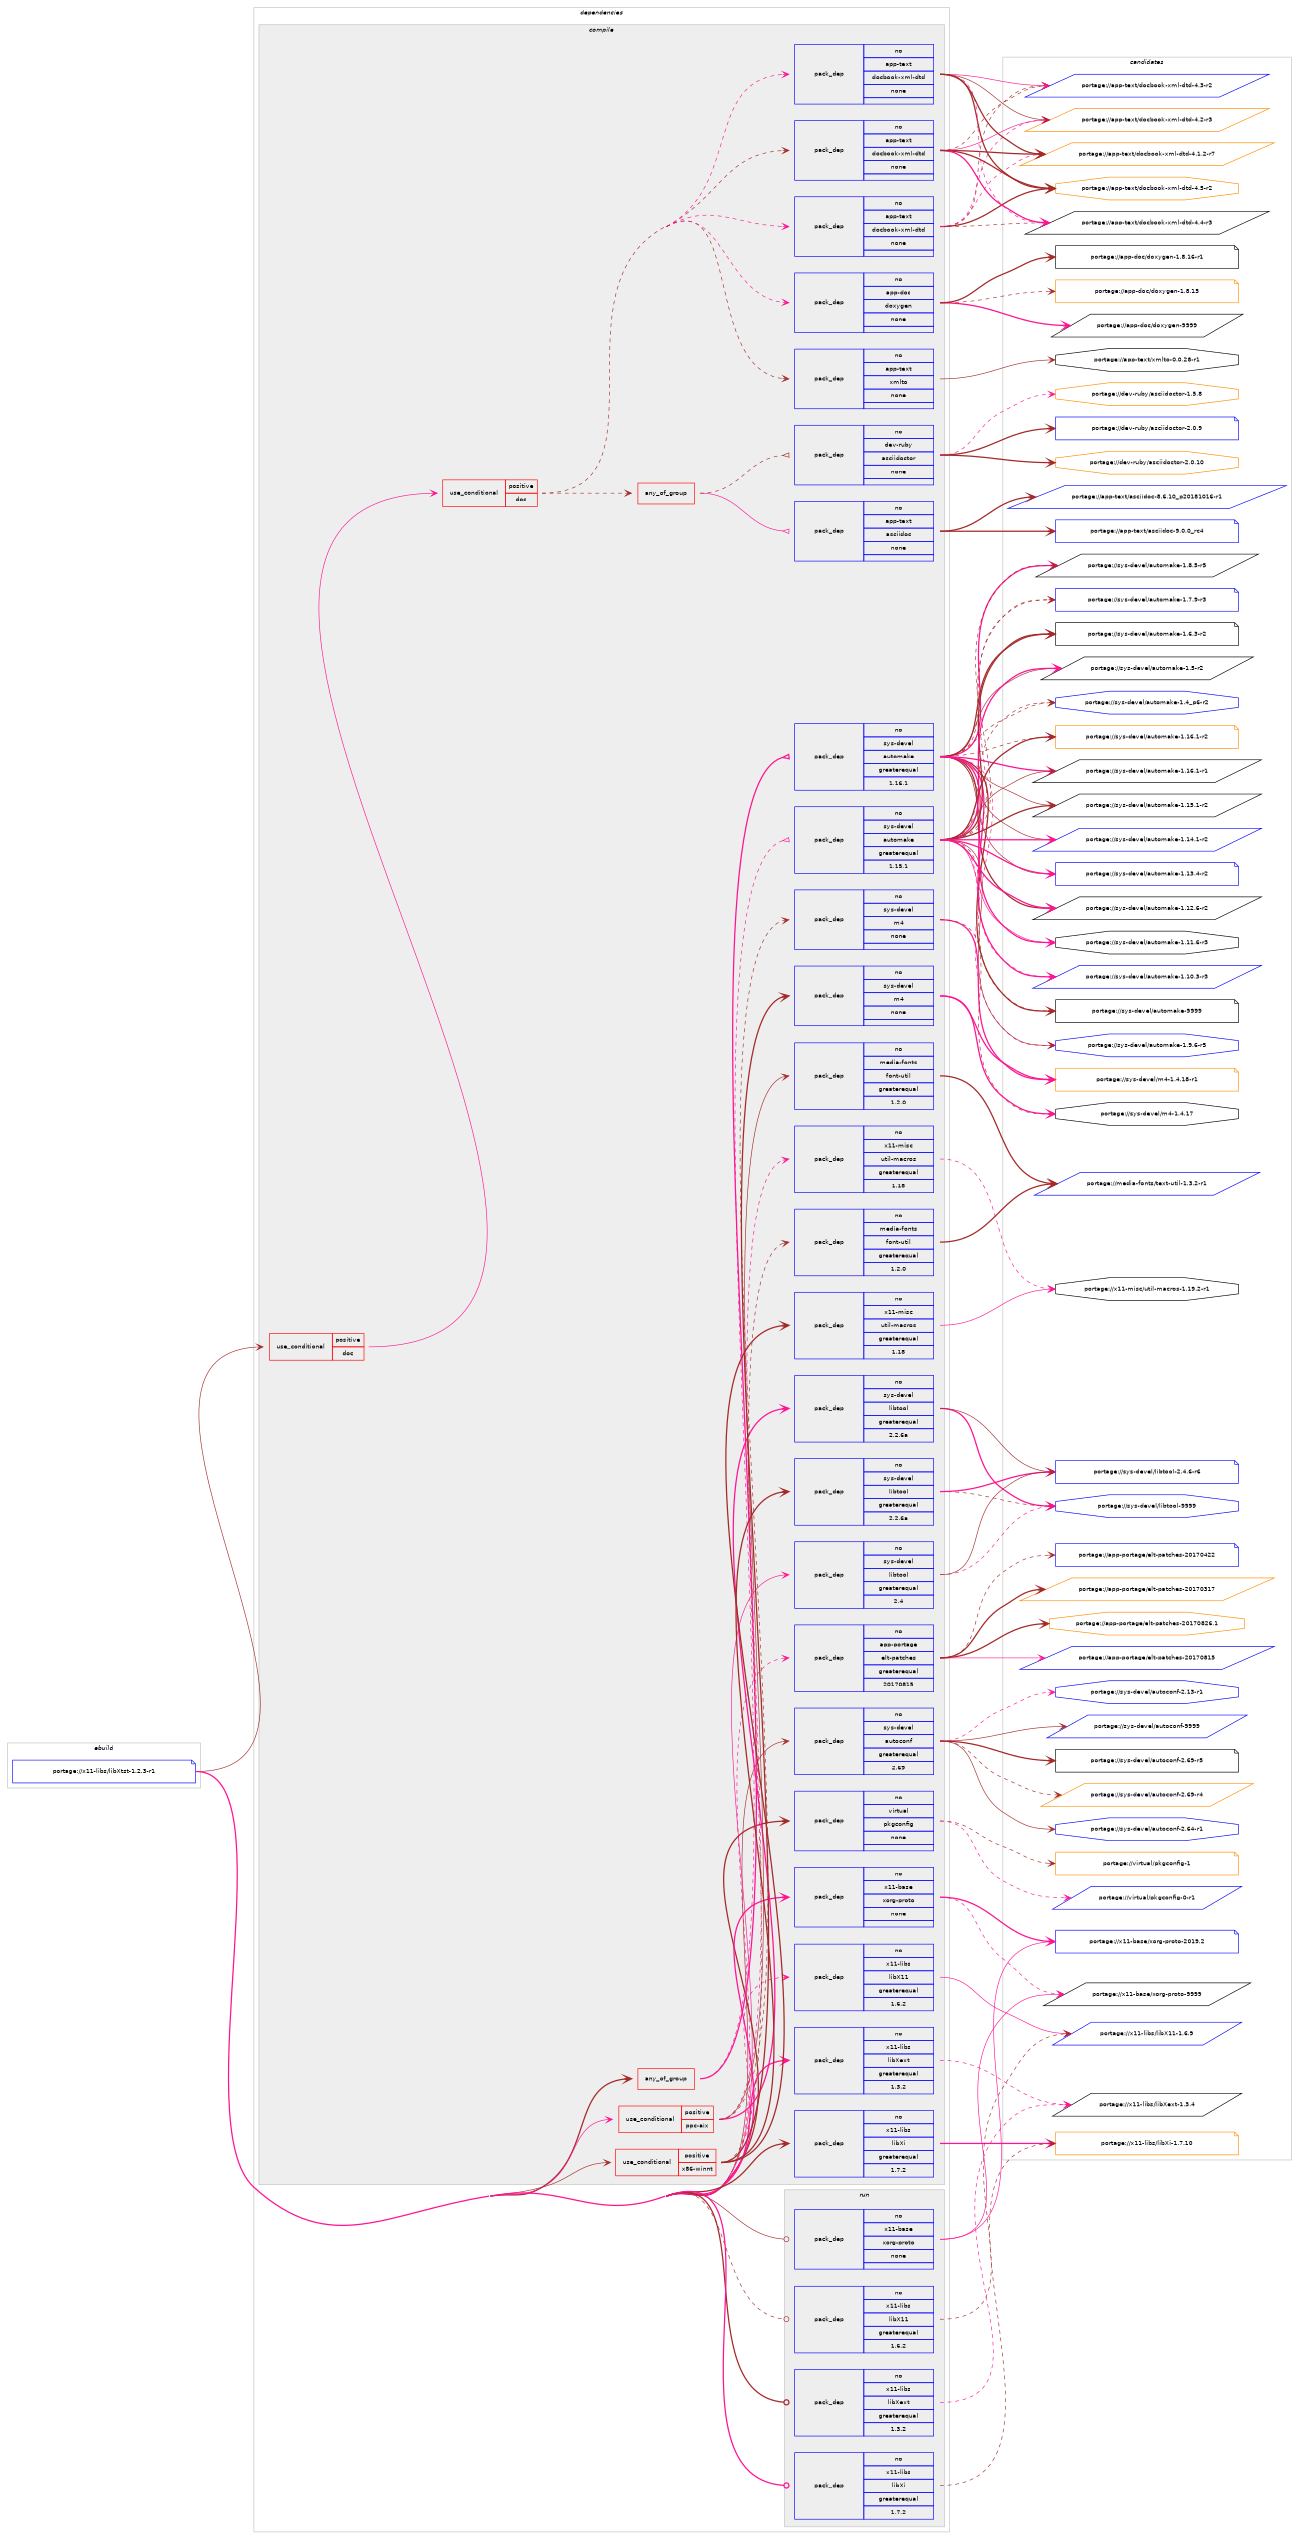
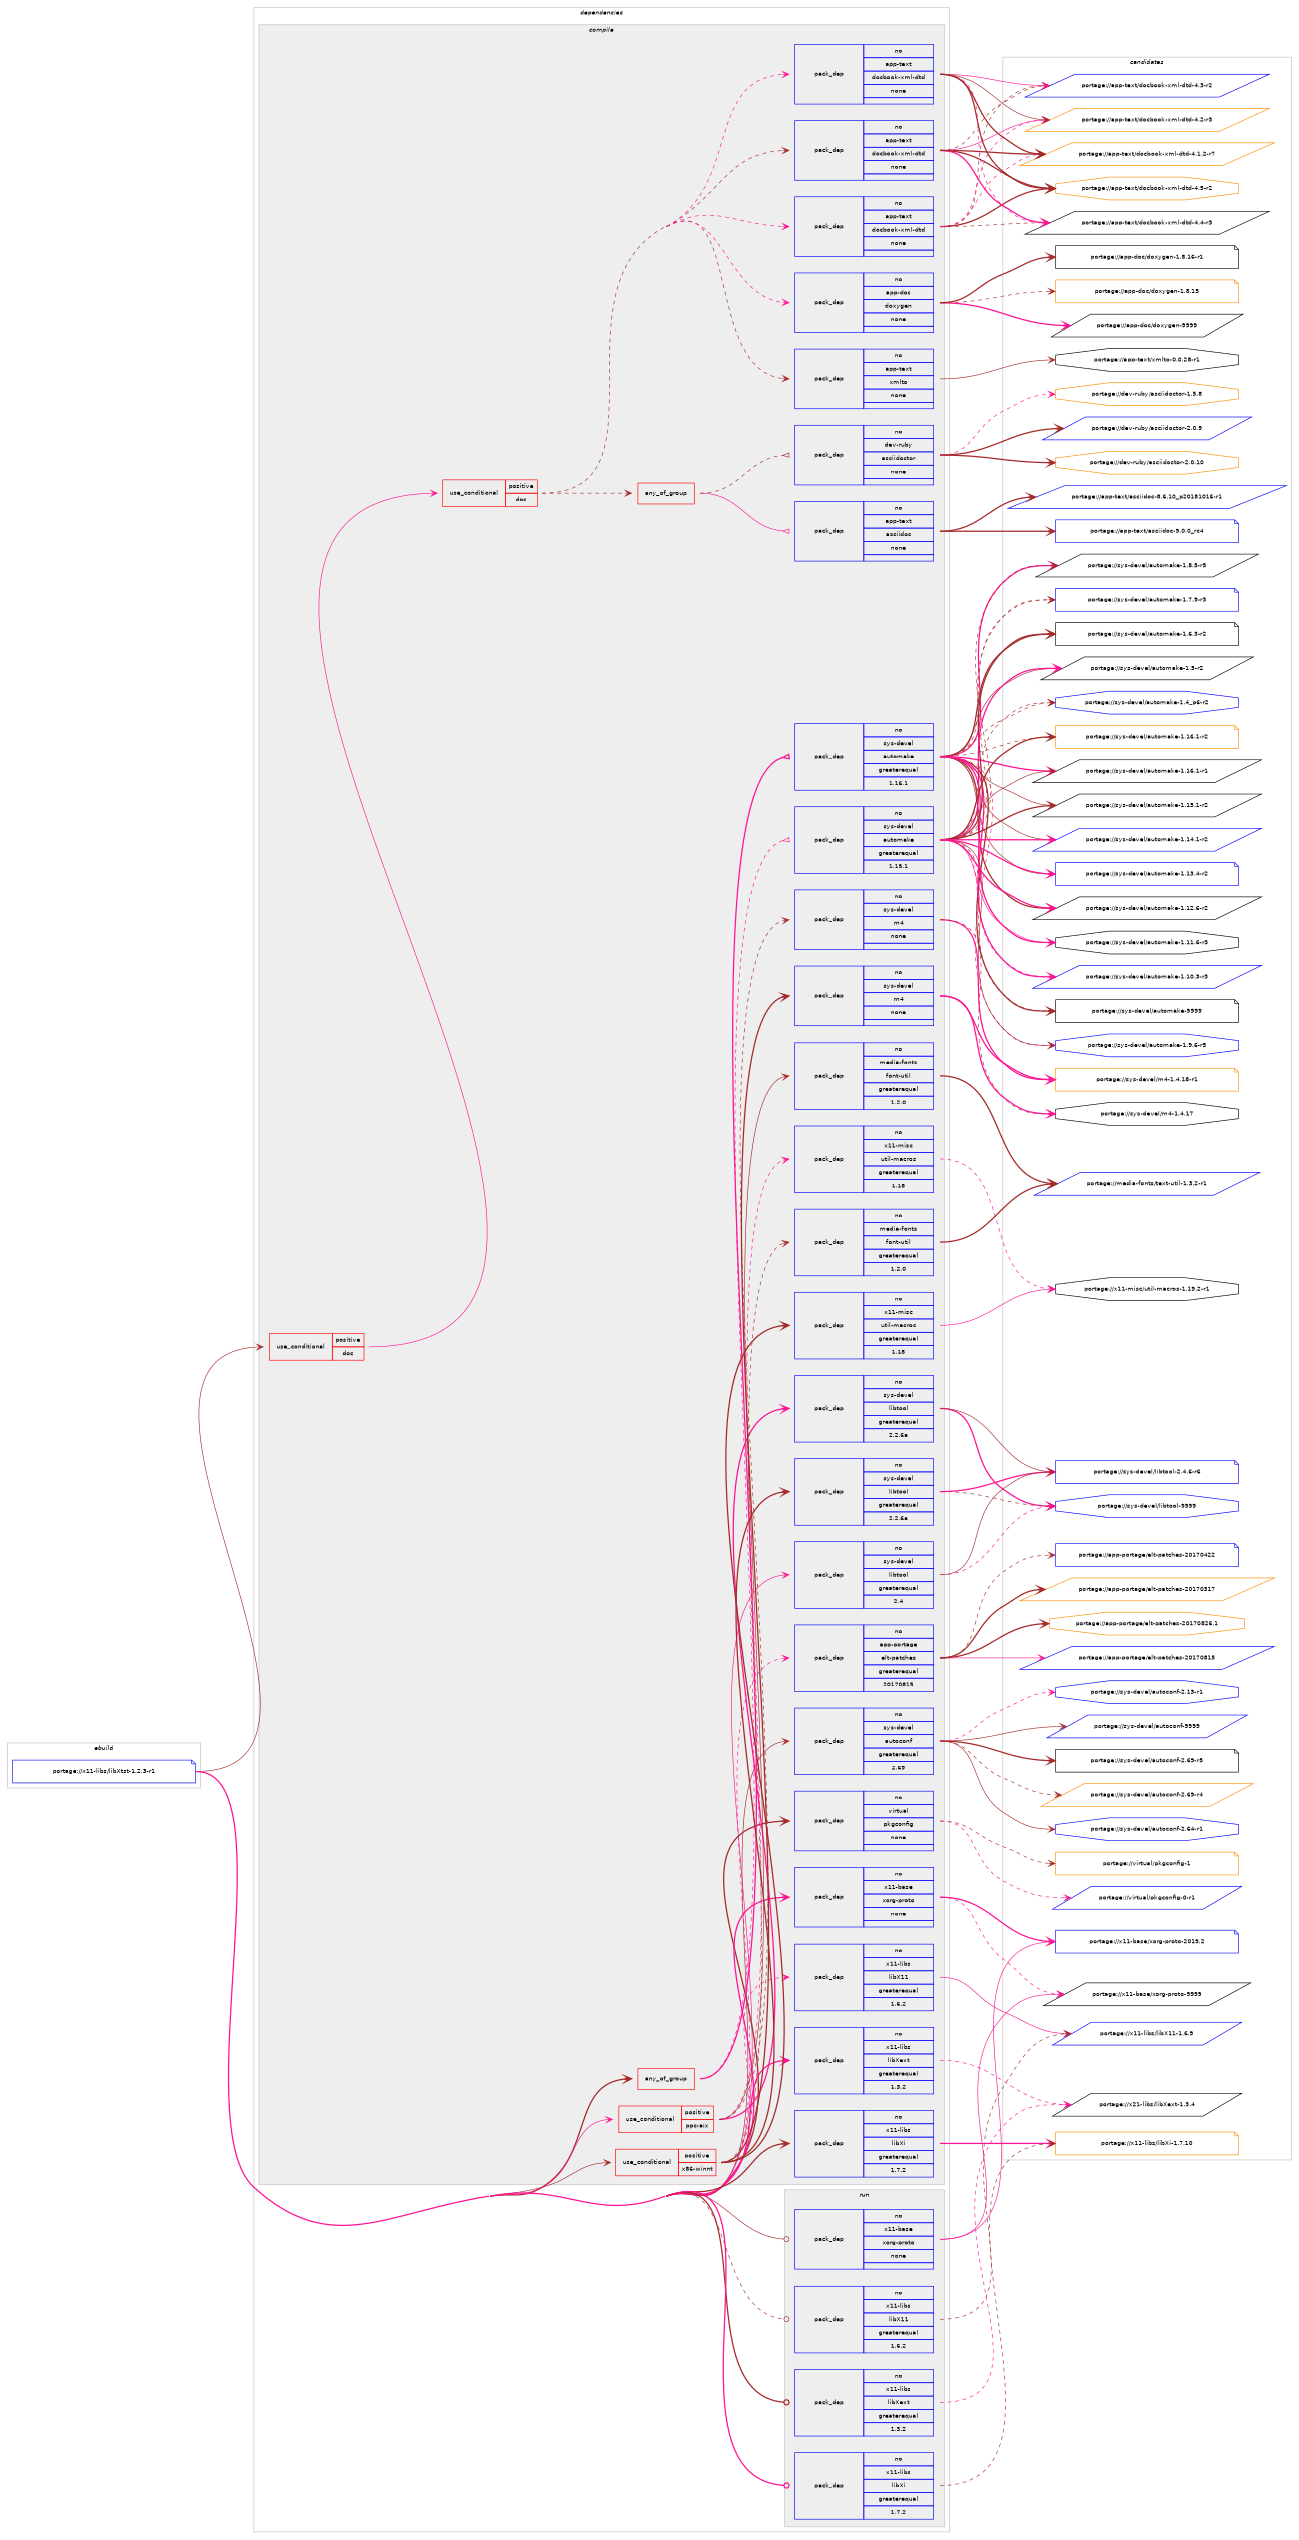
node "portage://dev-ruby/asciidoctor-2.0.9": shape note -> parallelogram
node "portage://x11-libs/libXext-1.3.4": label "portage://x11-libs/libXext-1.3.4" -> "portage://x21-libs/libXext-1.3.4"
